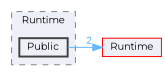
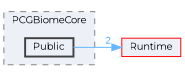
cluster "Runtime": label "Runtime" -> "PCGBiomeCore"
